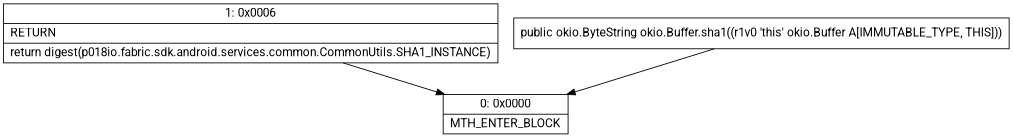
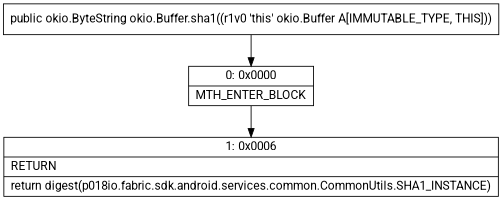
edge "1: 0x0006" -> "0: 0x0000": reversed
